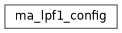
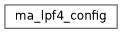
node "ma_lpf1_config": label "ma_lpf1_config" -> "ma_lpf4_config"
